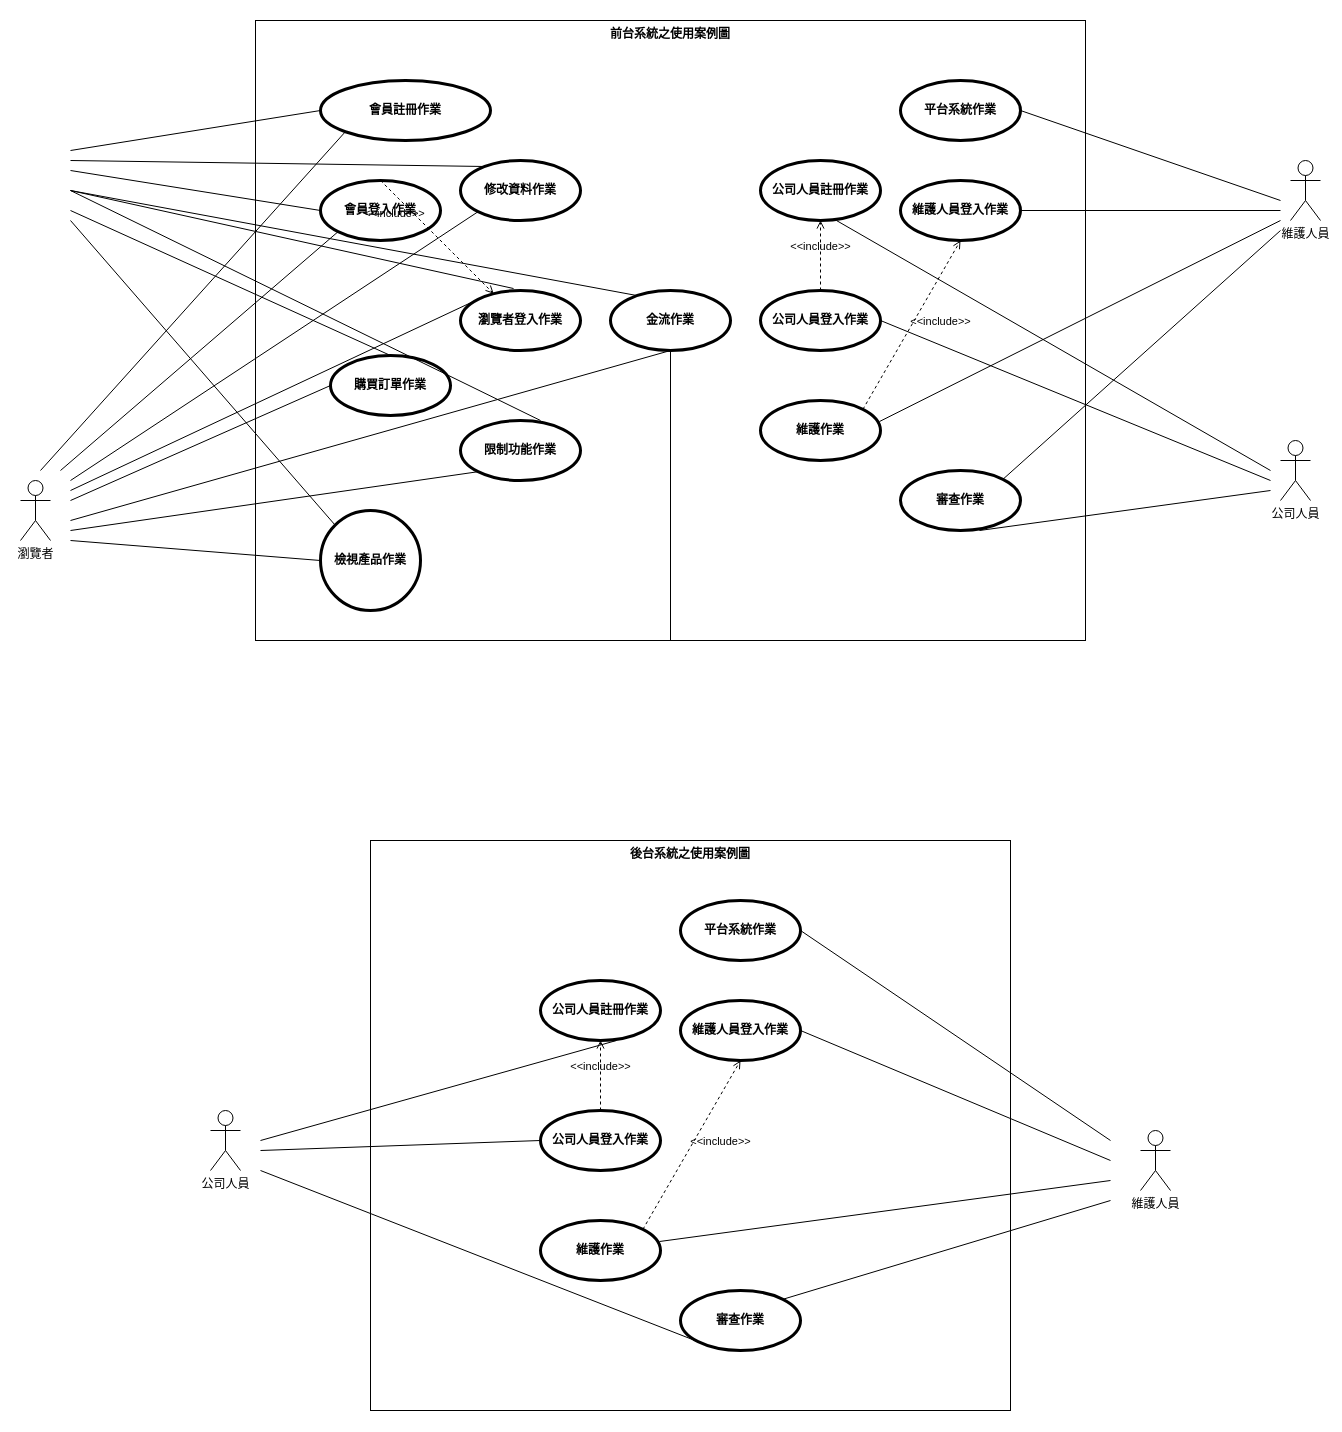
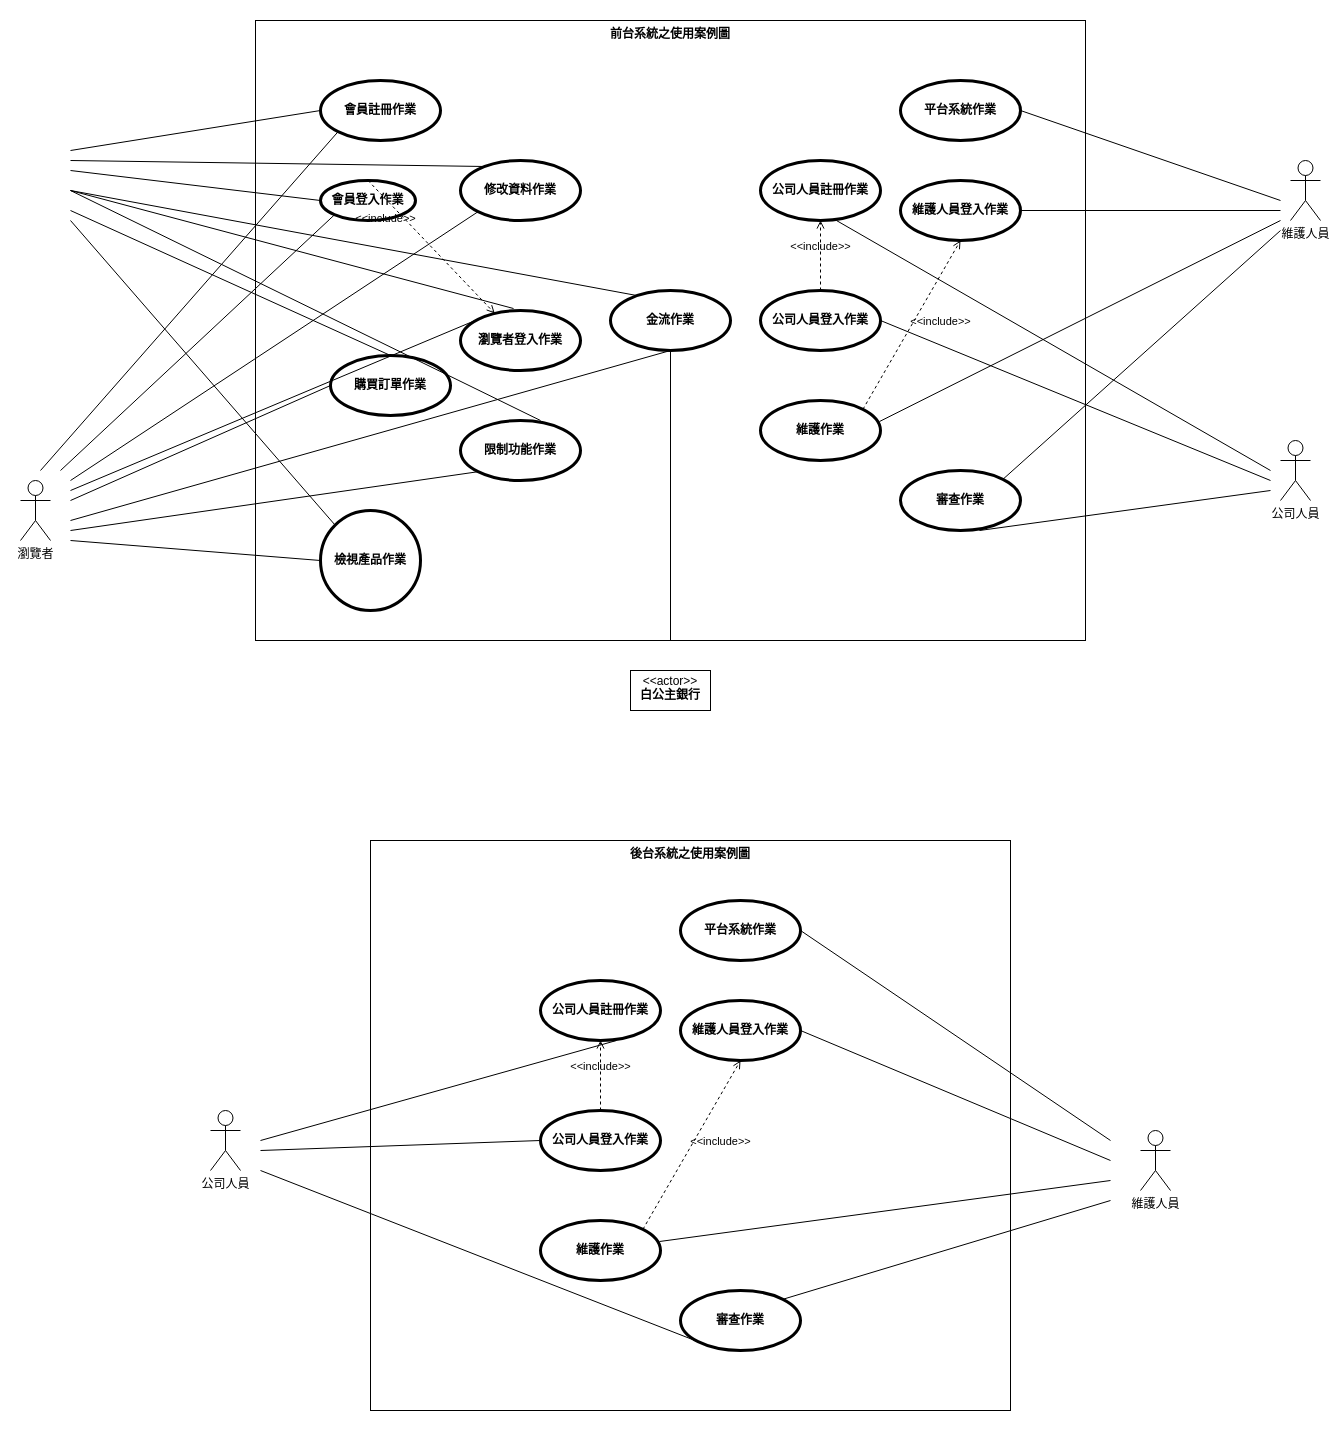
node "會員註冊作業": size 170x60 -> 120x60
node "會員登入作業": size 120x60 -> 95x40
node "瀏覽者登入作業": moved (521, 321) -> (521, 341)
node "<<actor>> 白公主銀行": added
